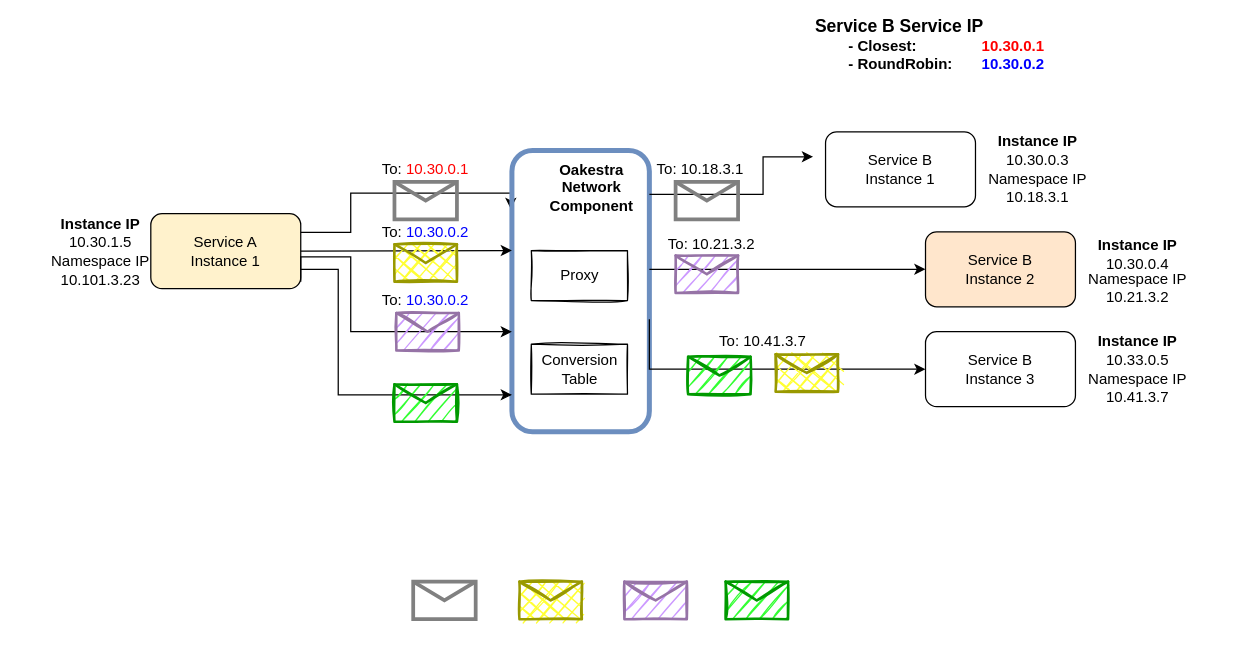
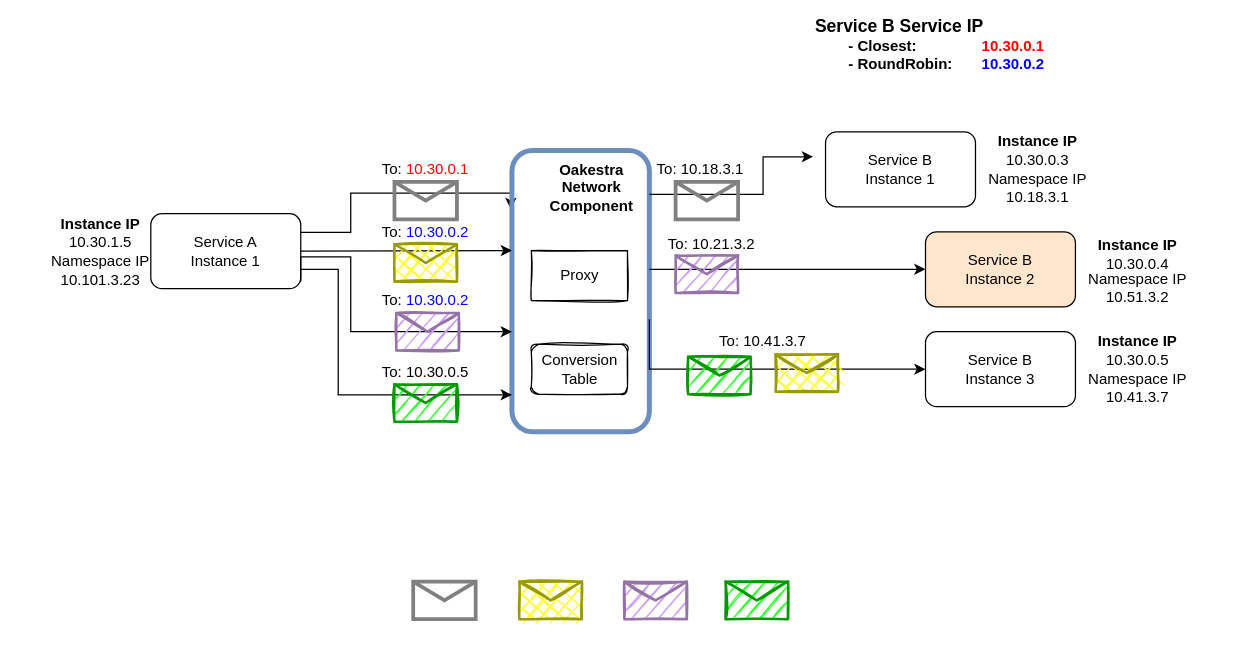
node "Service A Instance 1": fillcolor #fff2cc -> #ffffff
node "Namespace IP 10.21.3.2": label "Namespace IP 10.21.3.2" -> "Namespace IP 10.51.3.2"
node "Instance IP 10.33.0.5": label "Instance IP 10.33.0.5" -> "Instance IP 10.30.0.5"
node "Conversion Table": shape rectangle -> rounded rectangle
node "To: 10.30.0.5": added
